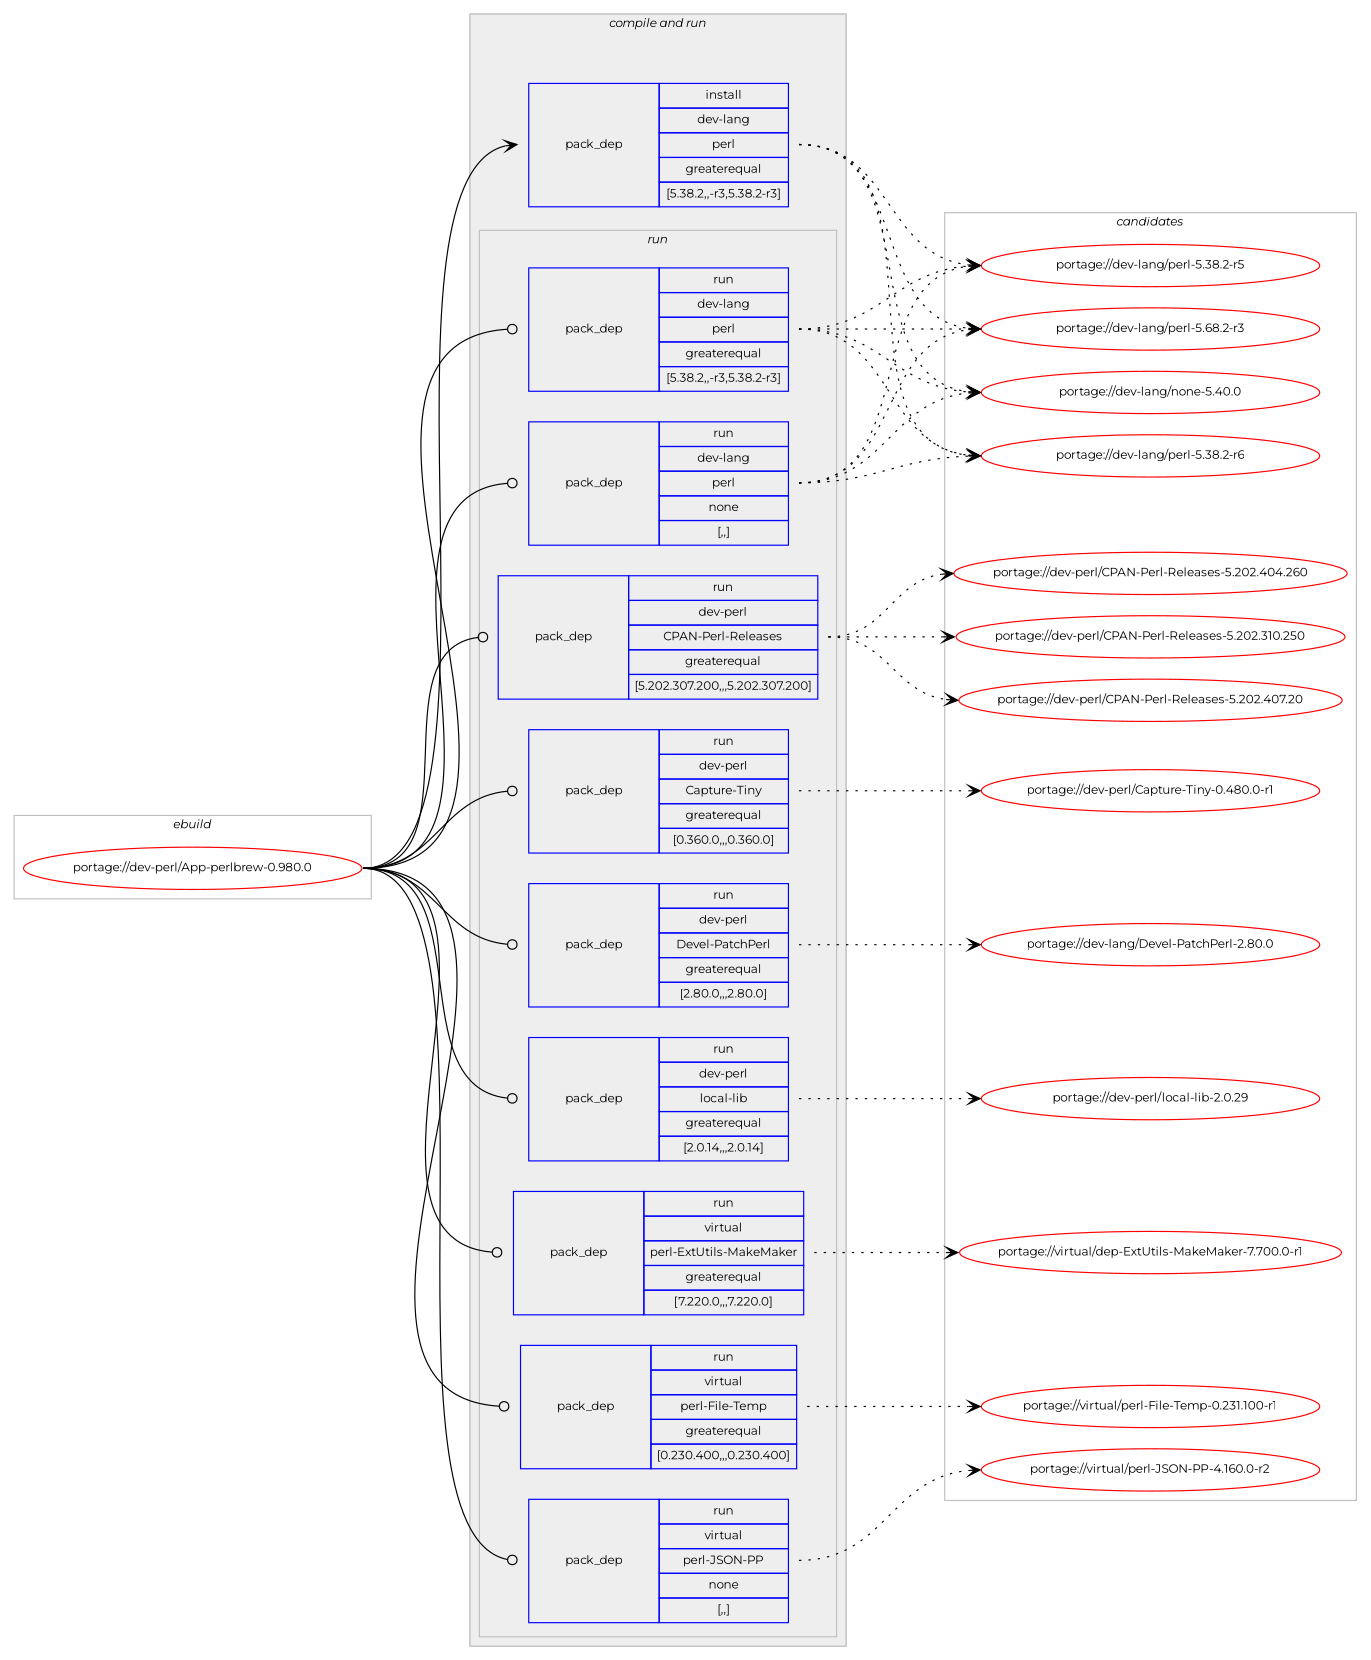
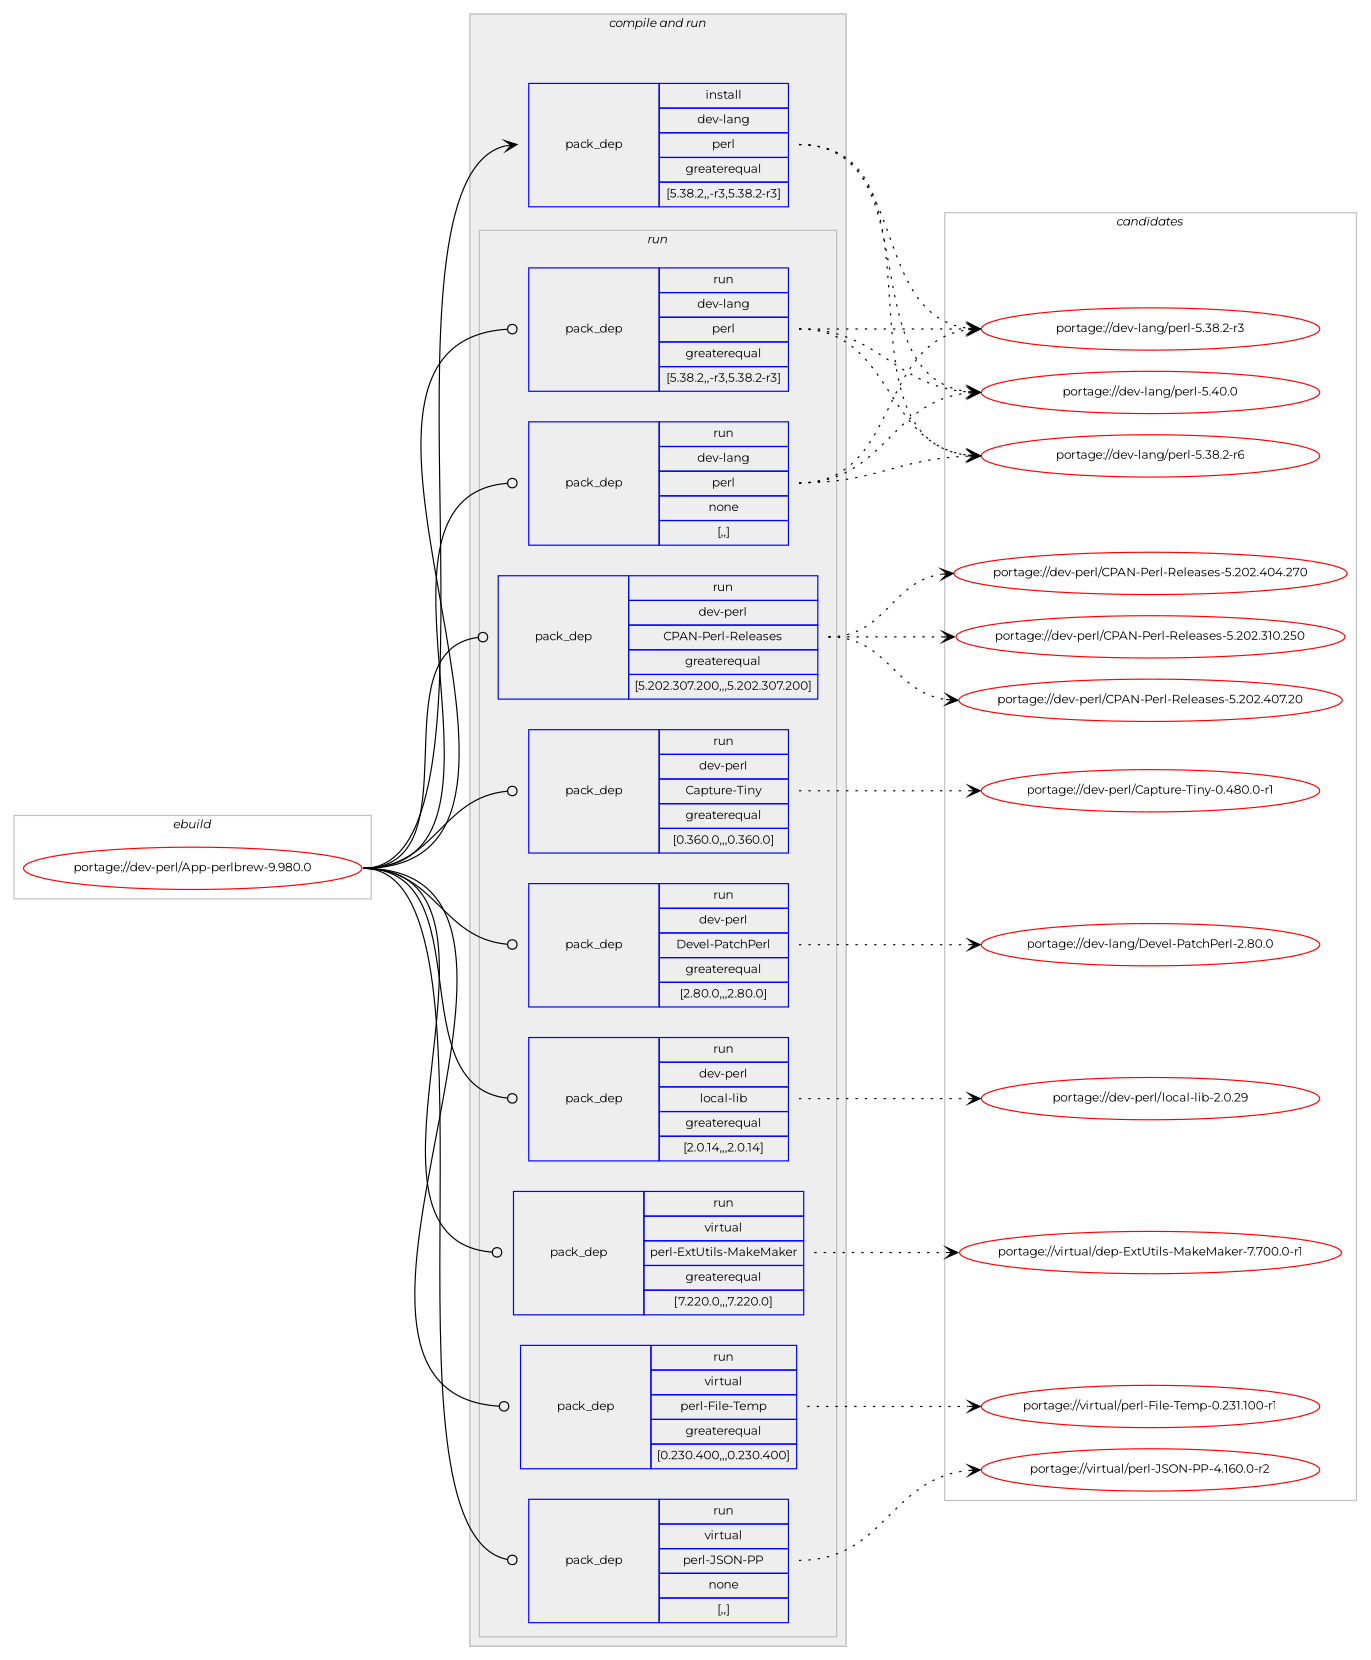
node "portage://dev-lang/perl-5.38.2-r5": removed
node "portage://dev-lang/perl-5.68.2-r3": label "portage://dev-lang/perl-5.68.2-r3" -> "portage://dev-lang/perl-5.38.2-r3"
node "portage://dev-lang/none-5.40.0": label "portage://dev-lang/none-5.40.0" -> "portage://dev-lang/perl-5.40.0"
node "portage://dev-perl/CPAN-Perl-Releases-5.202.404.260": label "portage://dev-perl/CPAN-Perl-Releases-5.202.404.260" -> "portage://dev-perl/CPAN-Perl-Releases-5.202.404.270"
node "portage://dev-perl/App-perlbrew-0.980.0": label "portage://dev-perl/App-perlbrew-0.980.0" -> "portage://dev-perl/App-perlbrew-9.980.0"
